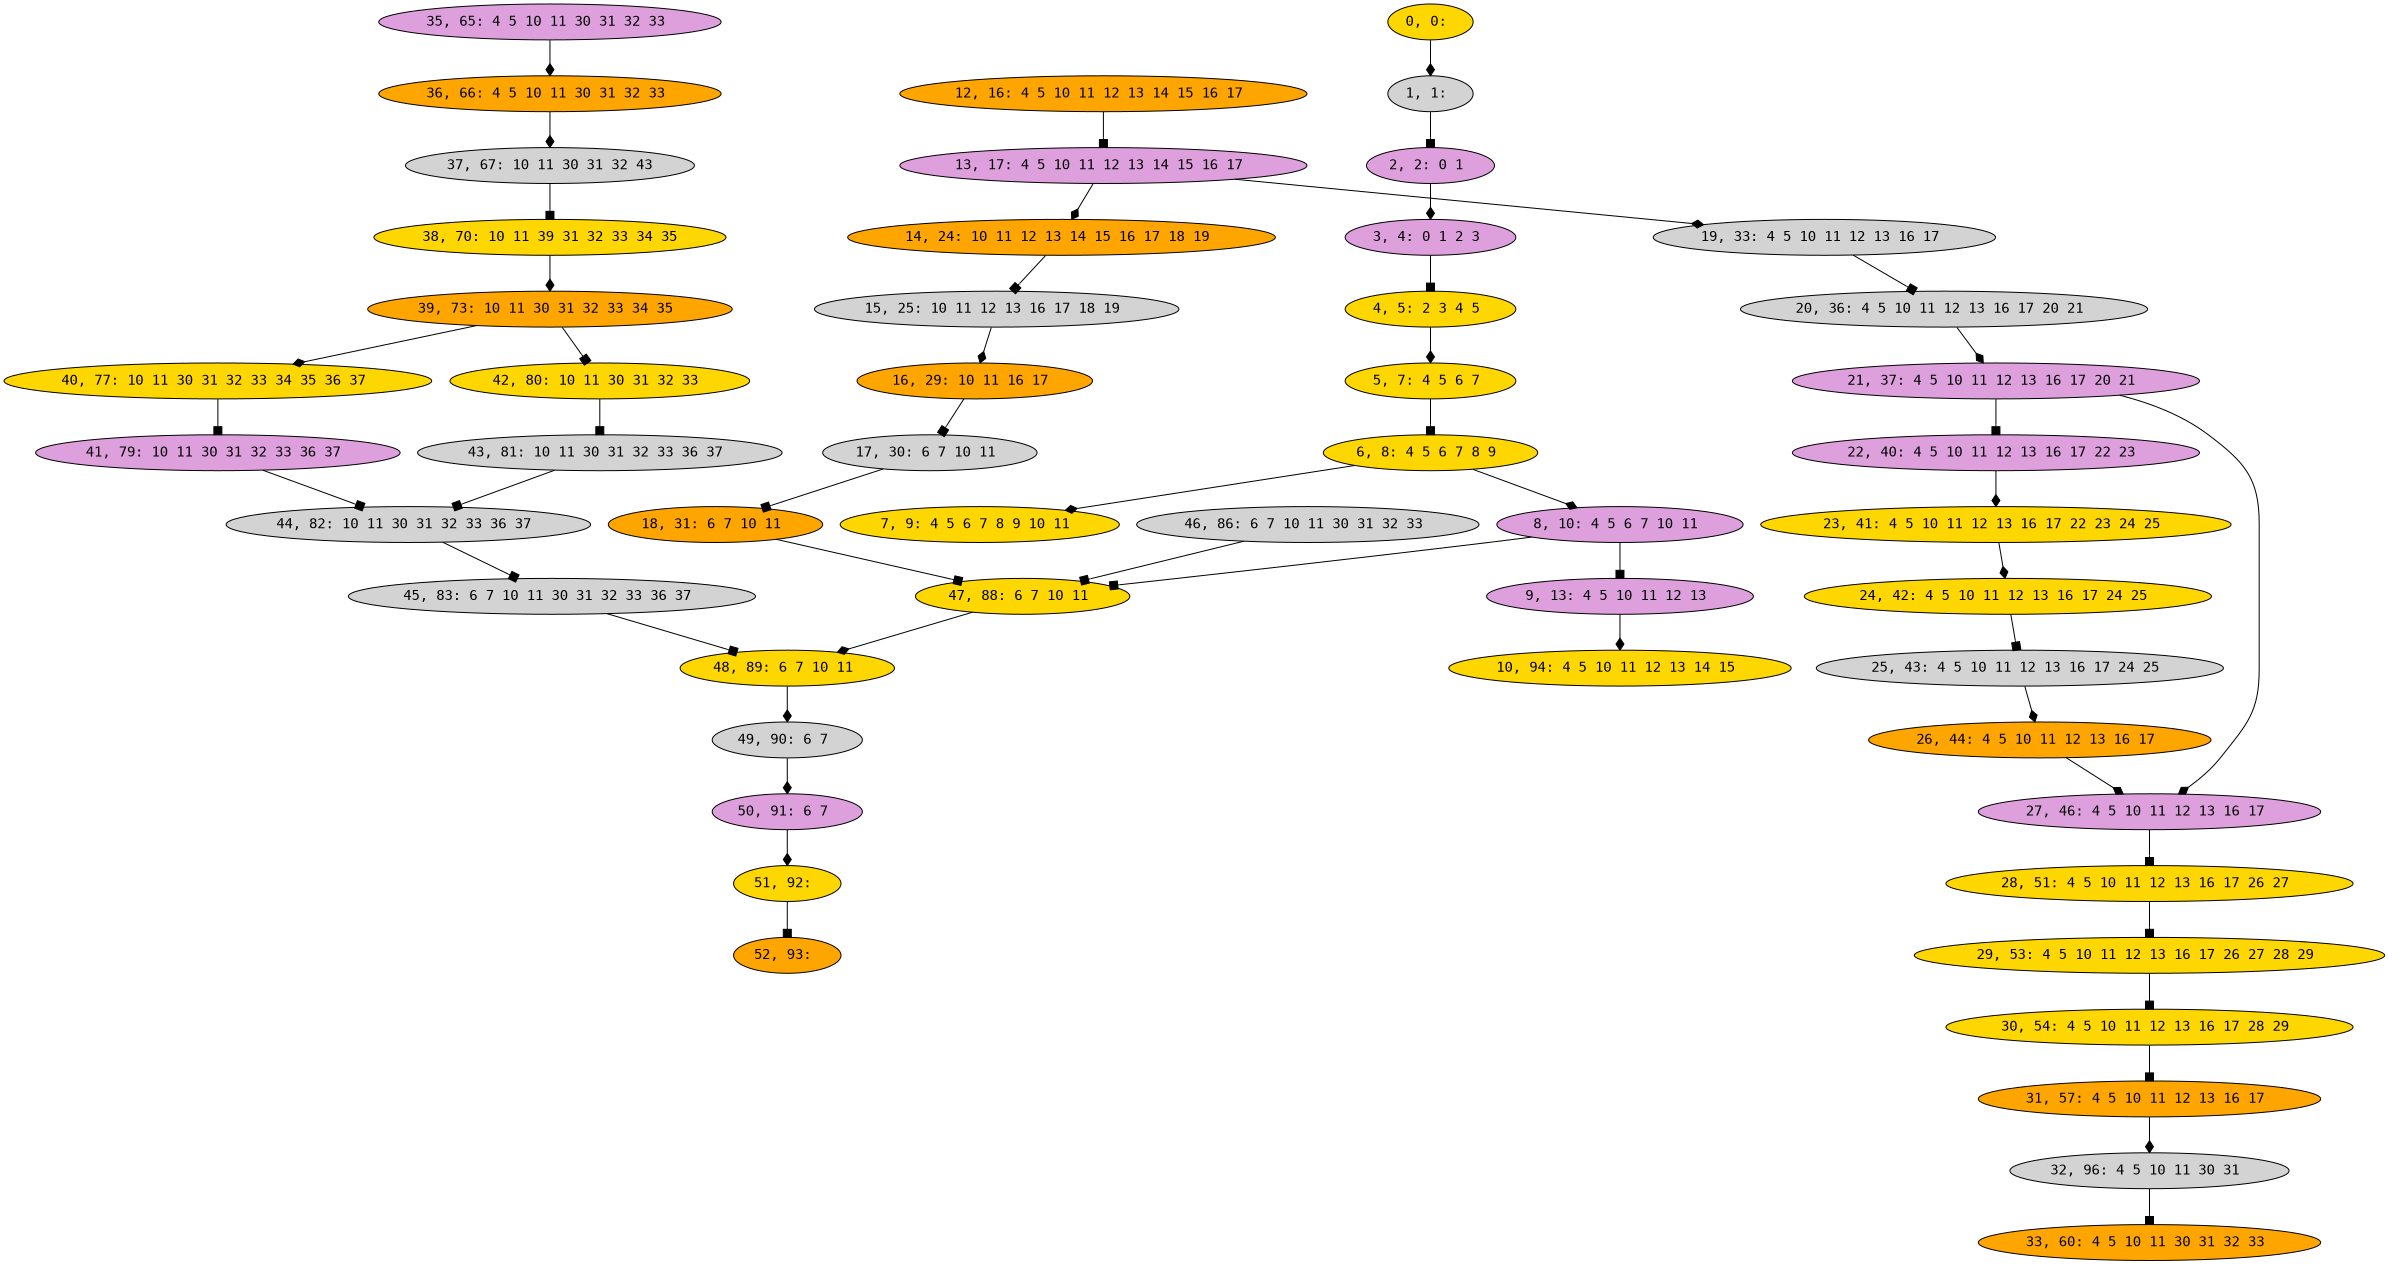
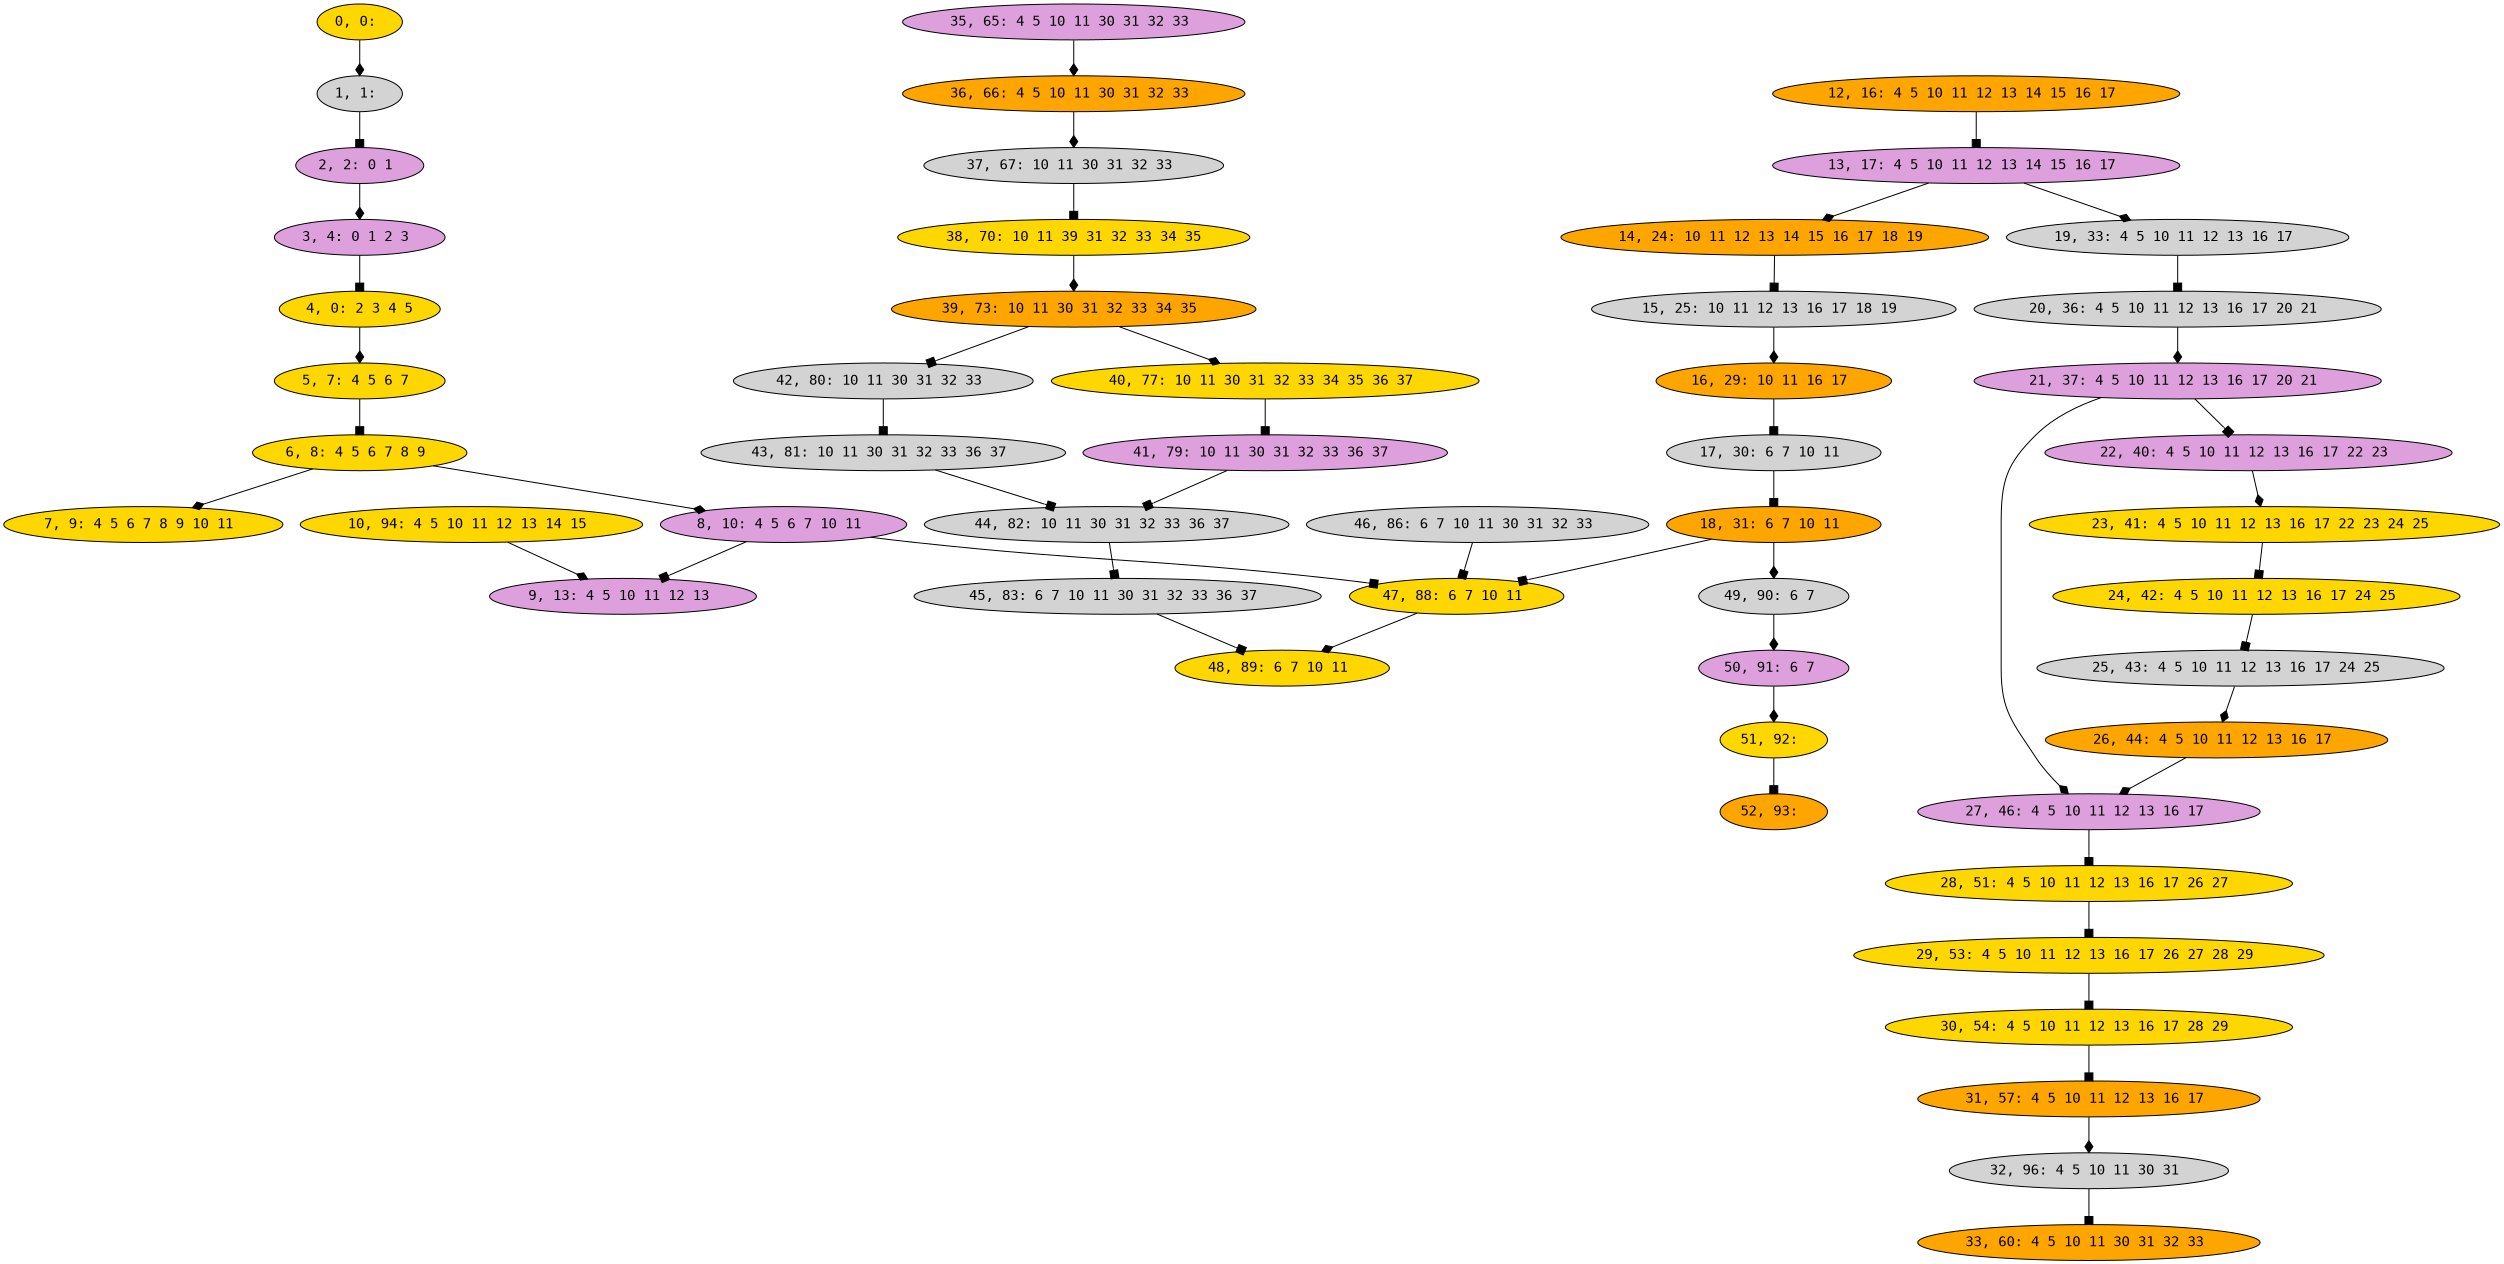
node "37, 67: 10 11 30 31 32 43": label "37, 67: 10 11 30 31 32 43" -> "37, 67: 10 11 30 31 32 33"
node "4, 5: 2 3 4 5": label "4, 5: 2 3 4 5" -> "4, 0: 2 3 4 5"
node "42, 80: 10 11 30 31 32 33": fillcolor gold -> lightgrey
edge "23, 41: 4 5 10 11 12 13 16 17 22 23 24 25" -> "24, 42: 4 5 10 11 12 13 16 17 24 25": arrowhead diamond -> box
edge "9, 13: 4 5 10 11 12 13" -> "10, 94: 4 5 10 11 12 13 14 15": reversed
edge "48, 89: 6 7 10 11" -> "49, 90: 6 7": now "18, 31: 6 7 10 11" -> "49, 90: 6 7"
